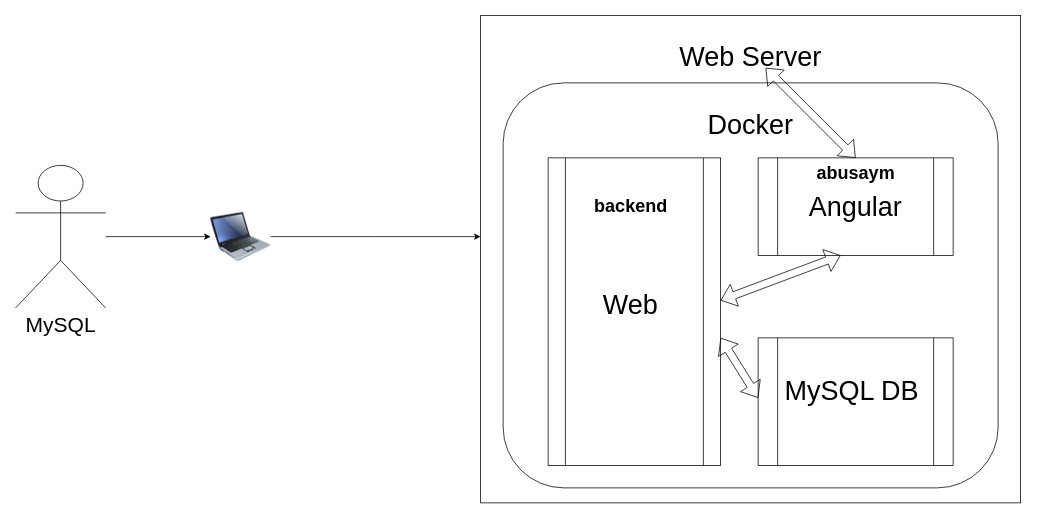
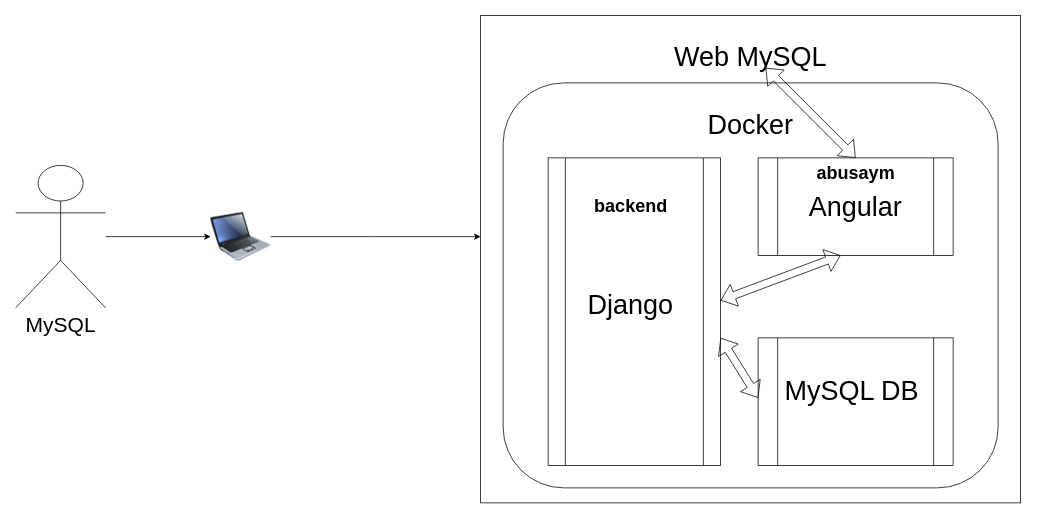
node "Web Server": label "Web Server" -> "Web MySQL"
node "Web": label "Web" -> "Django"
